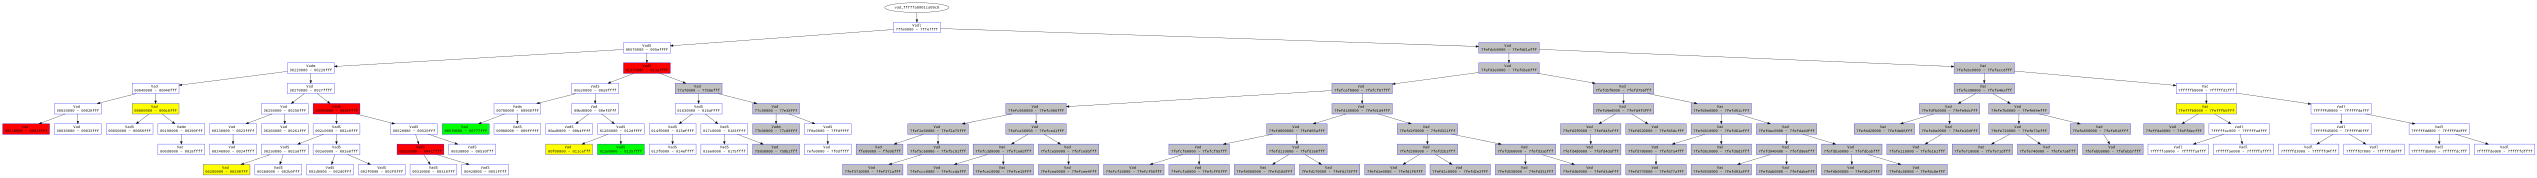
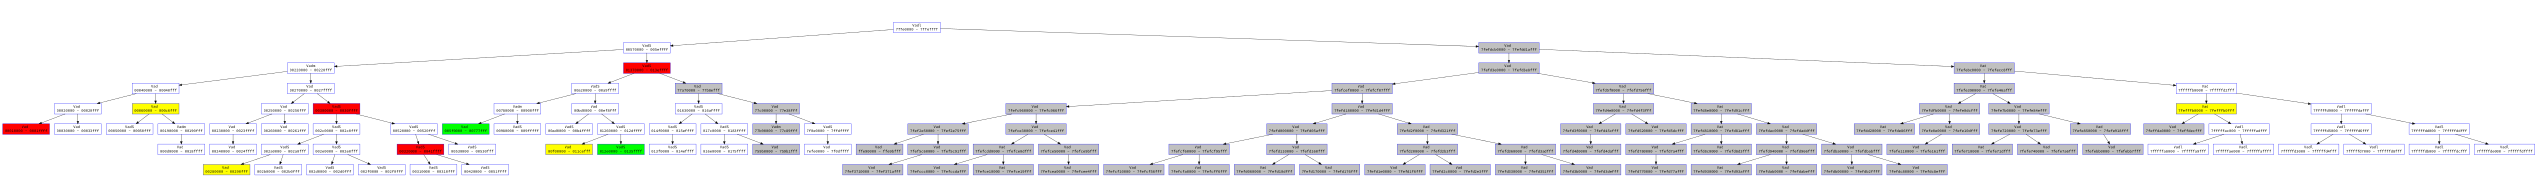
node "vad_fffffa8001ca09c8": removed
